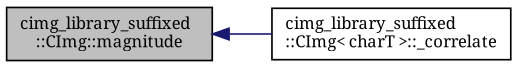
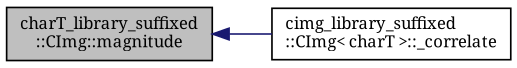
node "cimg_library_suffixed ::CImg::magnitude": label "cimg_library_suffixed ::CImg::magnitude" -> "charT_library_suffixed ::CImg::magnitude"
